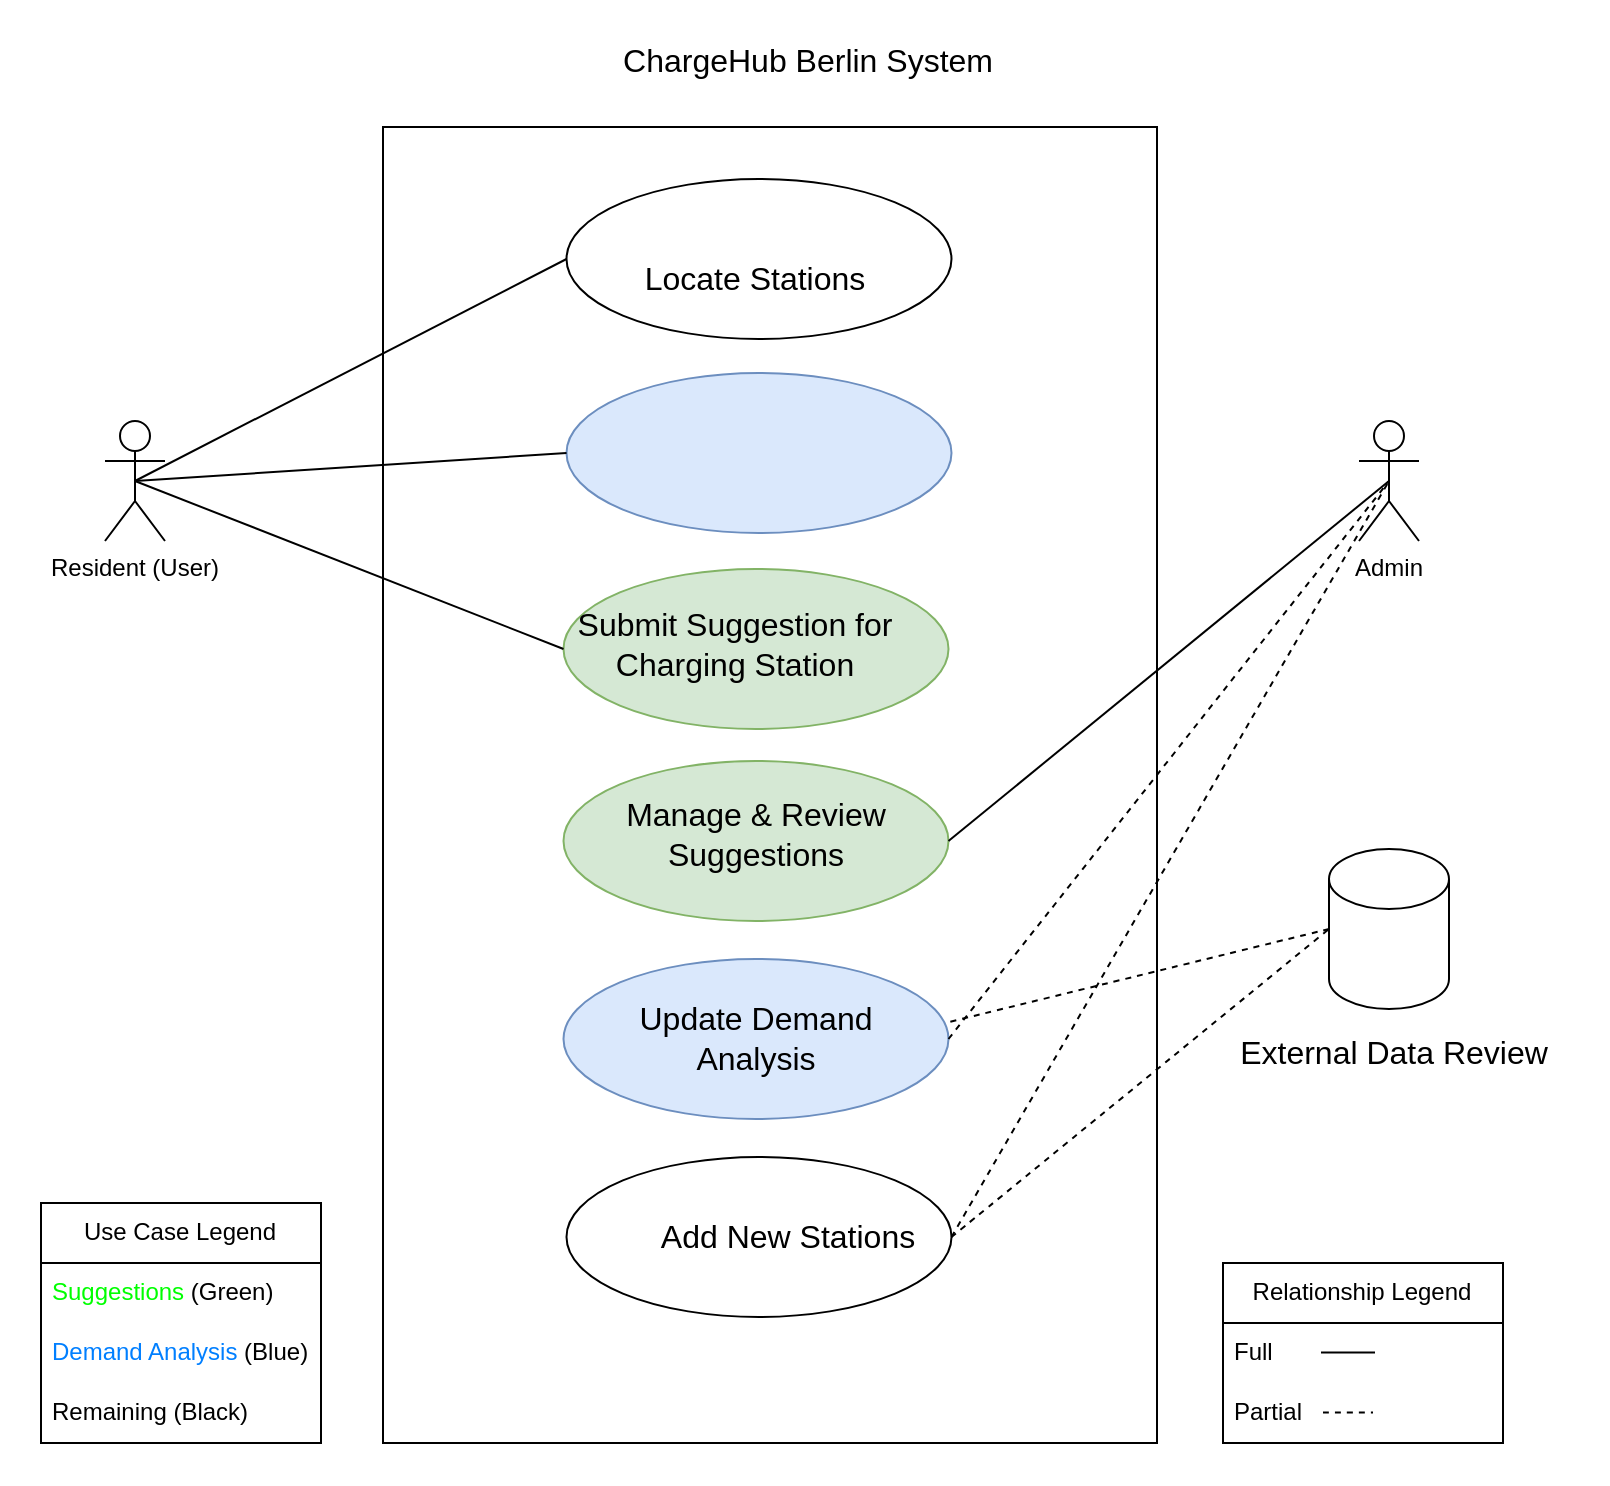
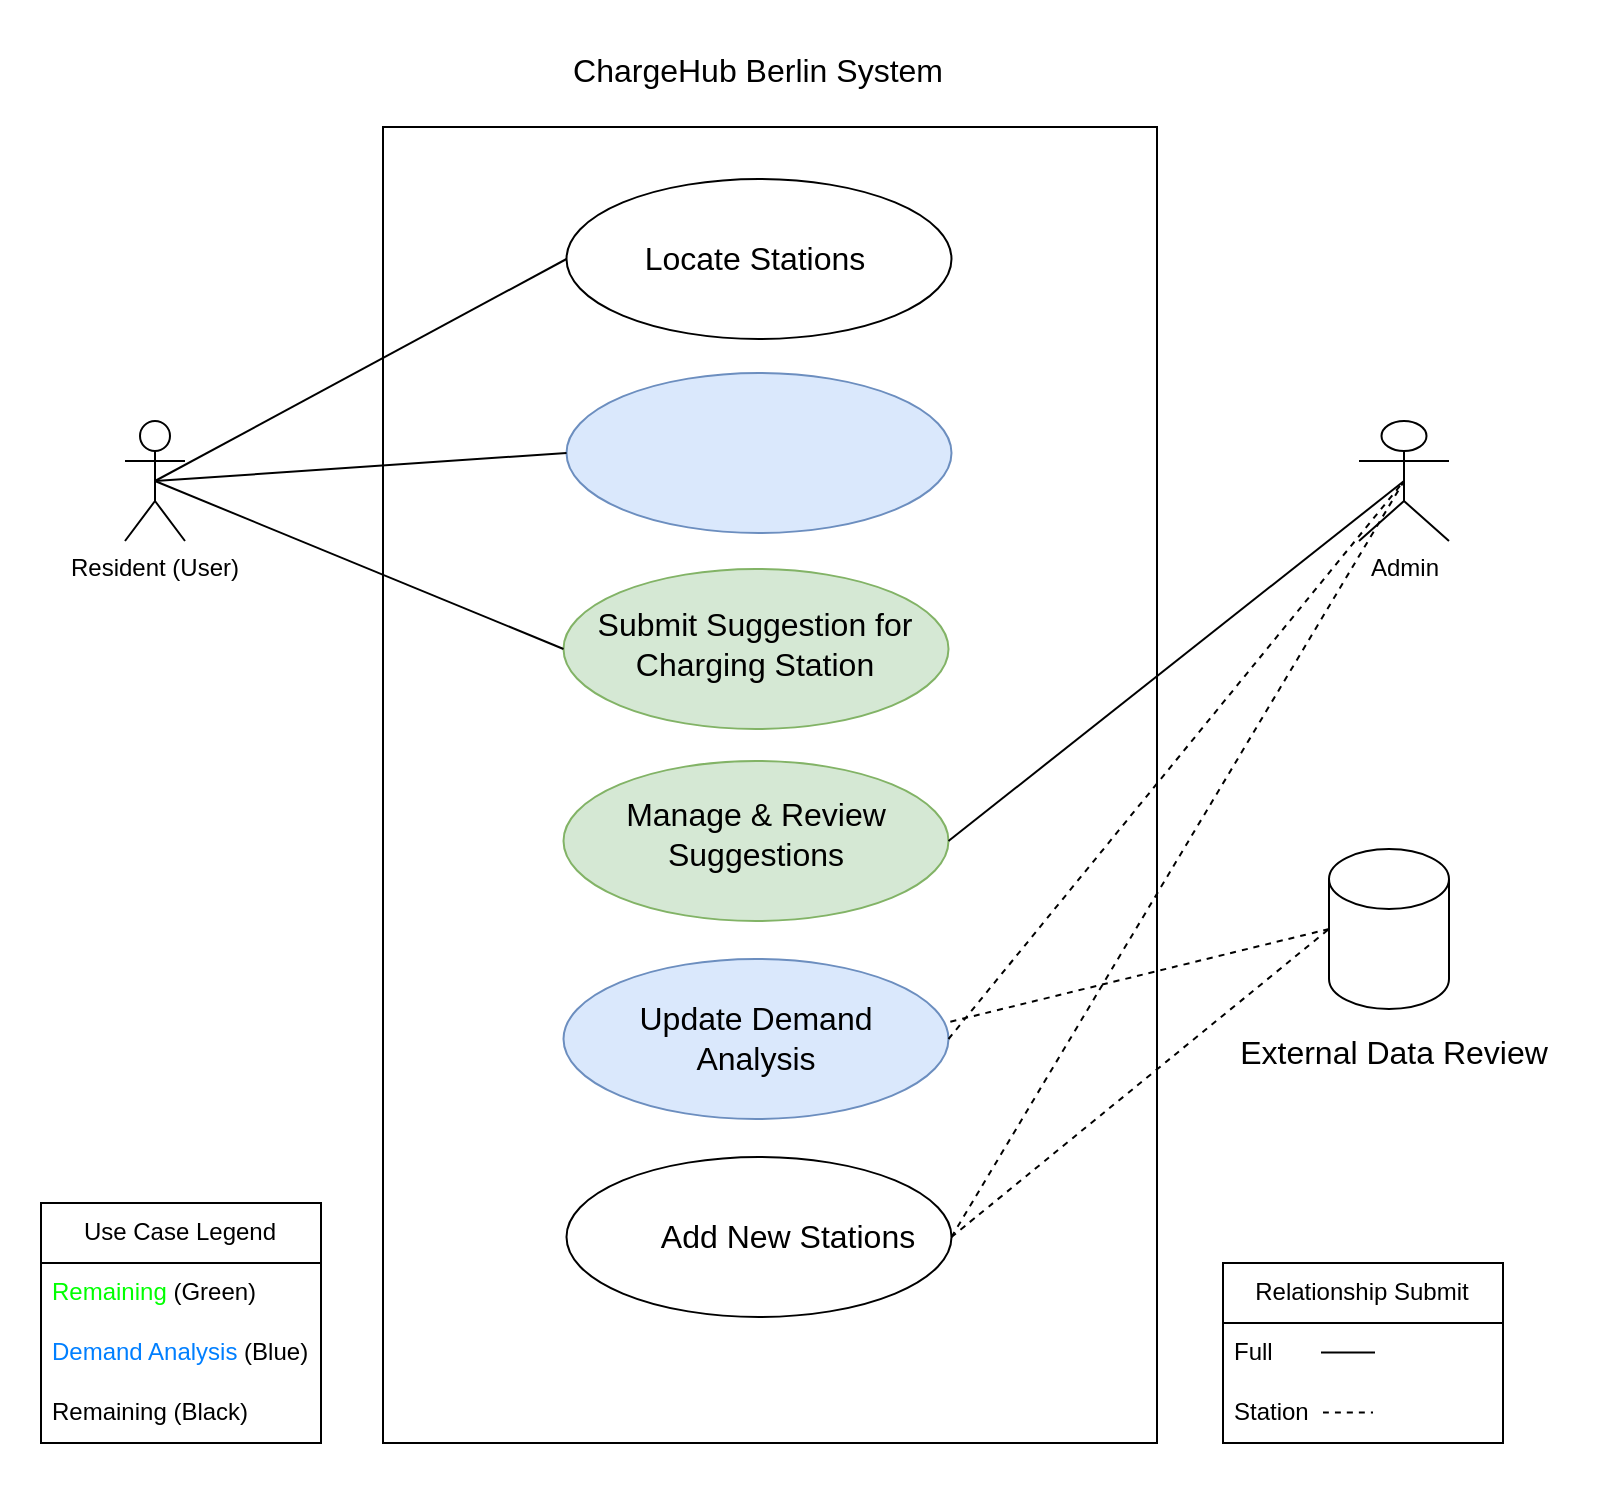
node "ChargeHub Berlin System": moved (809, 61) -> (759, 71)
node "Locate Stations": moved (756, 279) -> (756, 259)
node "Resident (User)": moved (135, 481) -> (155, 481)
node "Admin": size 60x120 -> 90x120
node "Submit Suggestion for Charging Station": moved (736, 645) -> (756, 645)
node "Suggestions (Green)": label "Suggestions (Green)" -> "Remaining (Green)"
node "Relationship Legend": label "Relationship Legend" -> "Relationship Submit"
node "Partial": label "Partial" -> "Station"
